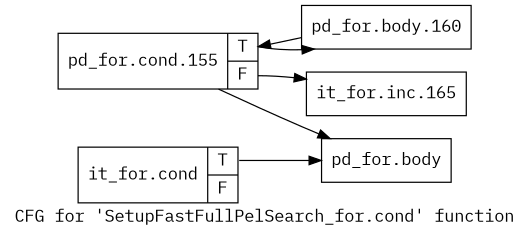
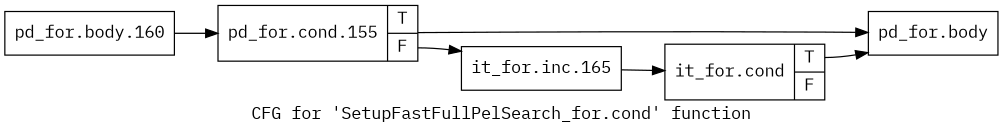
edge "pd_for.cond.155" -> "pd_for.body.160": removed
edge "it_for.inc.165" -> "it_for.cond": added
